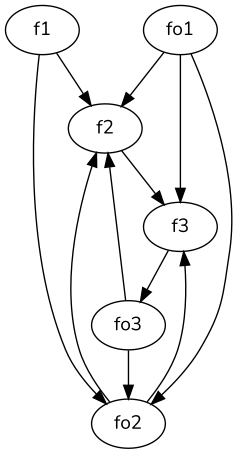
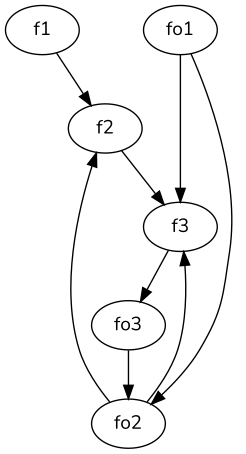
edge "fo1" -> "f2": removed
edge "f1" -> "fo2": removed
edge "fo3" -> "f2": removed
